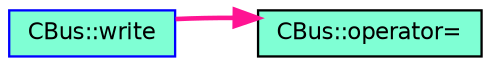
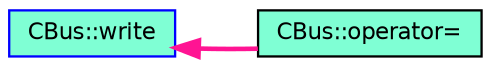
edge "CBus::write" -> "CBus::operator=": reversed
